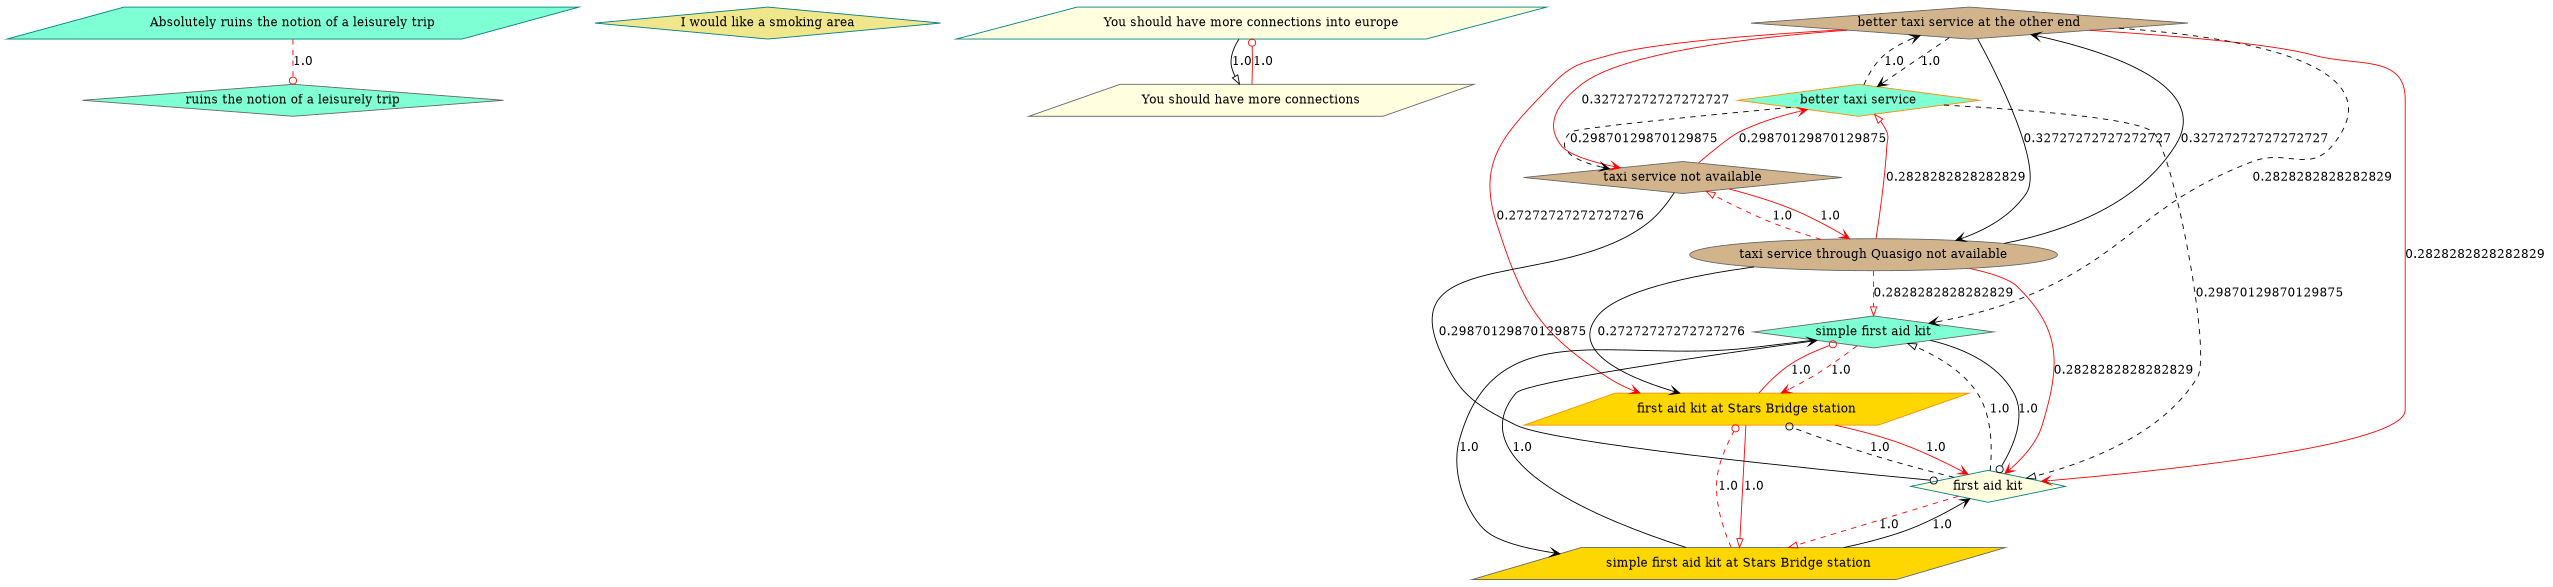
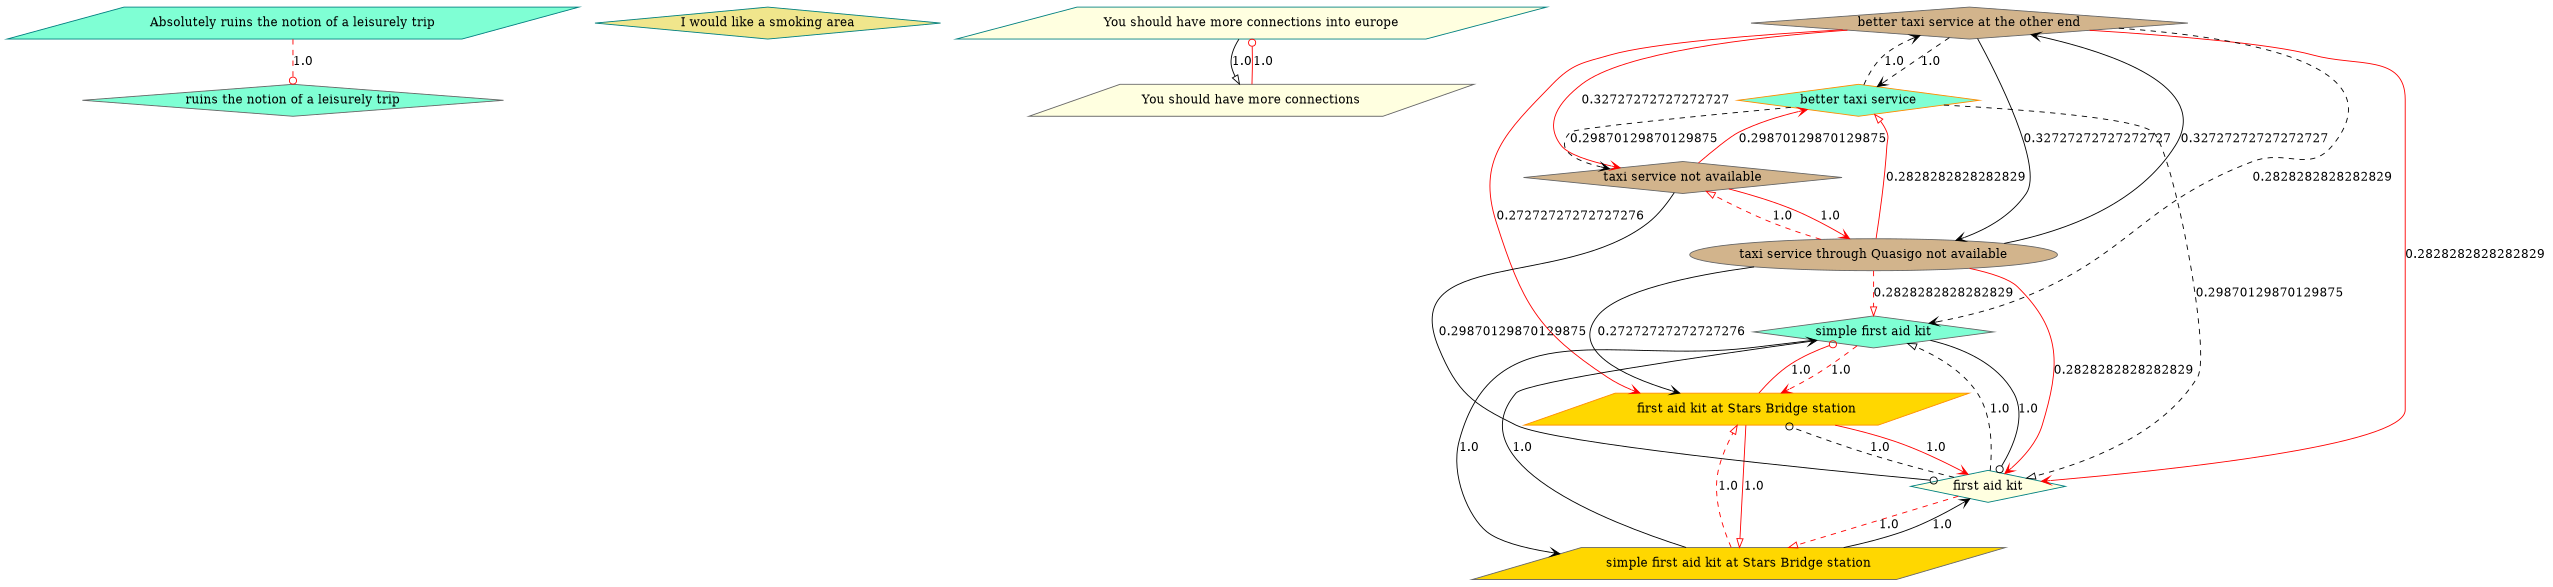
edge "simple first aid kit at Stars Bridge station" -> "first aid kit at Stars Bridge station": arrowhead odot -> onormal
